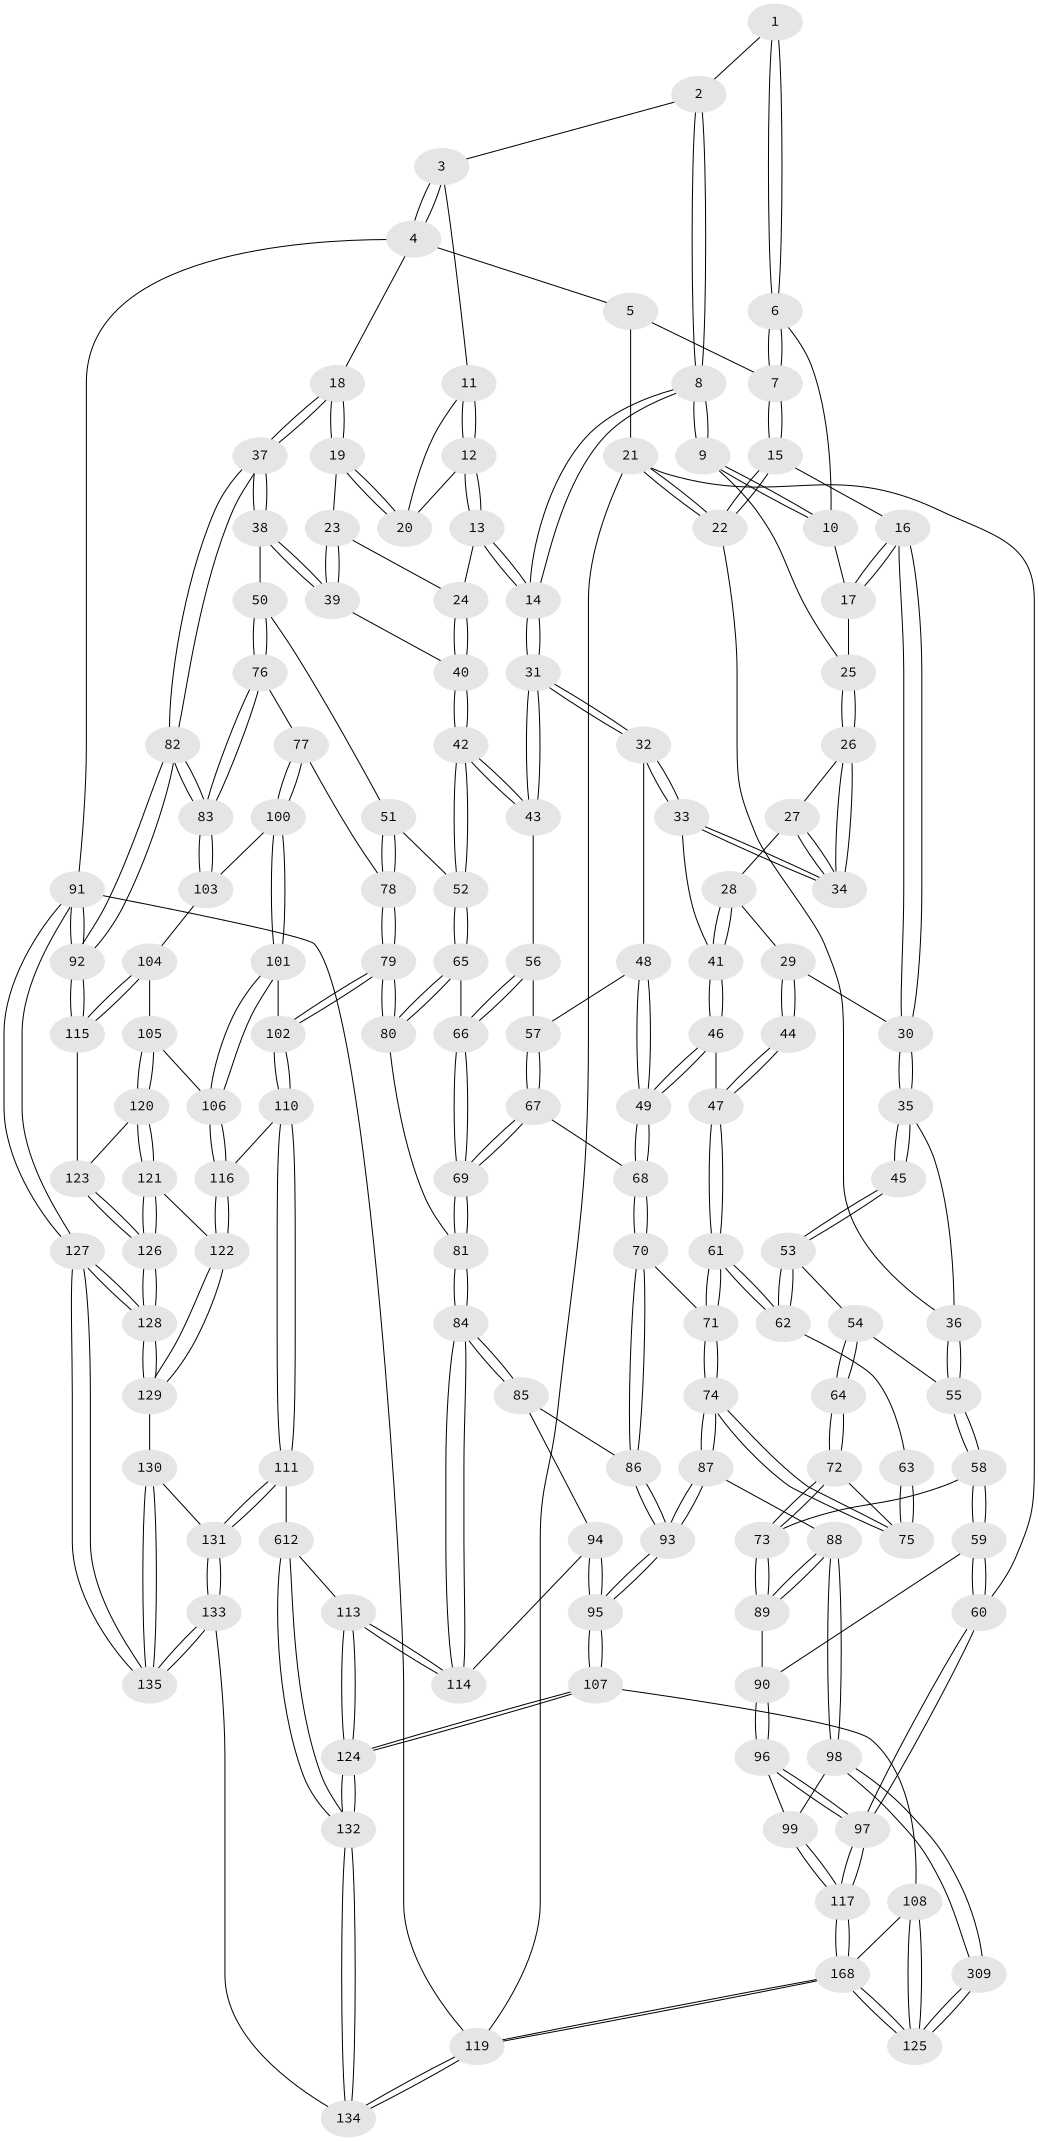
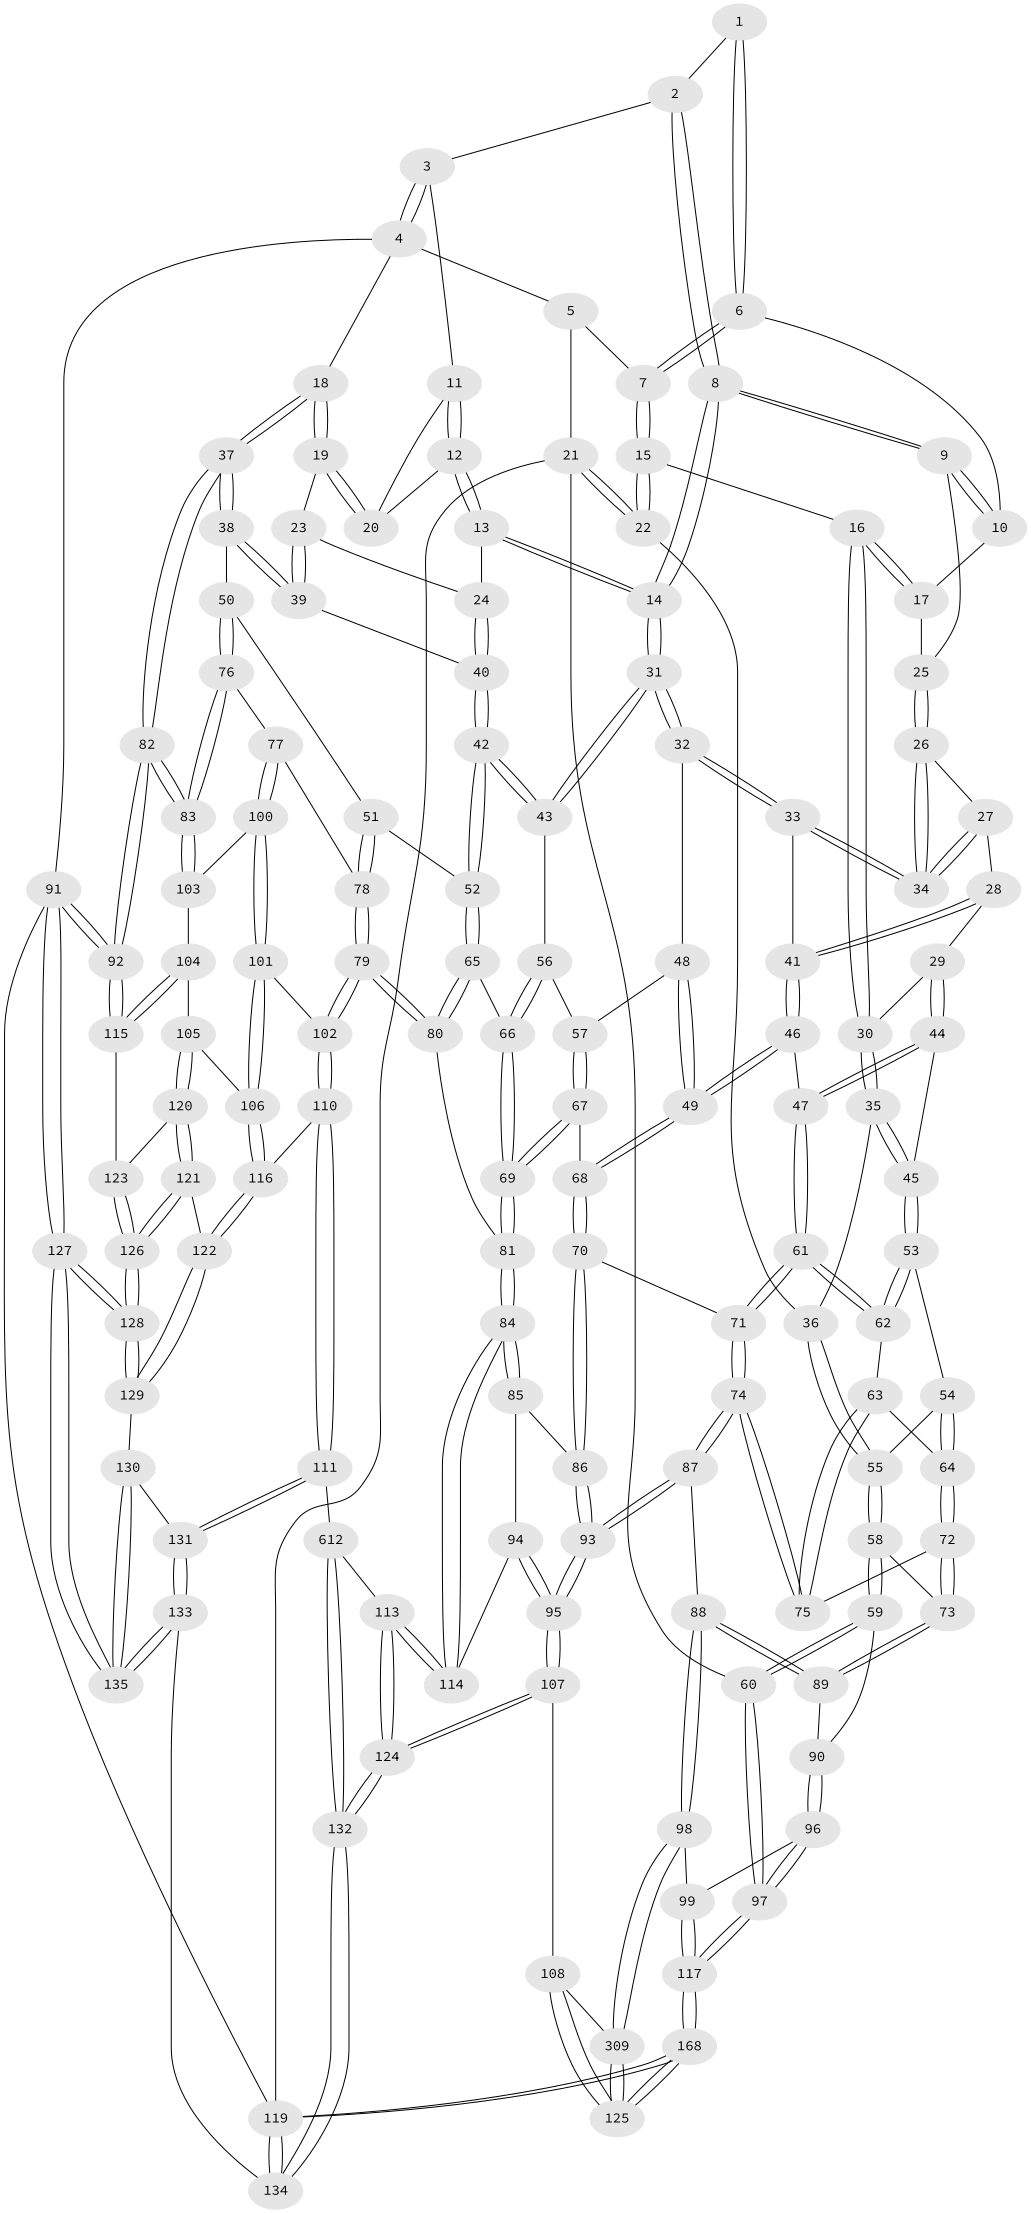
edge "44" -- "45": added
edge "63" -- "64": added
edge "108" -- "168": now "108" -- "309"
